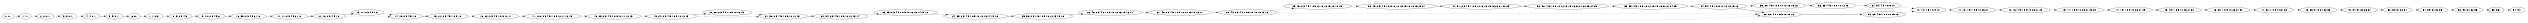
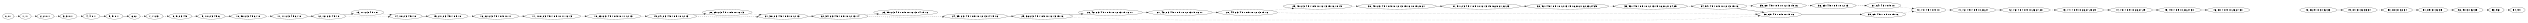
node "42, 76: 4 5 7 8 9 10 26 27 28": label "42, 76: 4 5 7 8 9 10 26 27 28" -> "42, 76: 4 8 7 8 9 10 26 27 28"
node "47, 82: 7 8 9 10 31 32": removed
edge "23, 99: 2 3 4 5 7 8 9 10 12 13 14 15 16" -> "24, 35: 2 3 4 5 7 8 9 10 12 13 14 15 16": now "22, 34: 2 3 4 5 7 8 9 10 12 13 14" -> "24, 35: 2 3 4 5 7 8 9 10 12 13 14 15 16"
node "25, 36: 2 3 1 5 7 8 9 10 12 13 15 16": label "25, 36: 2 3 1 5 7 8 9 10 12 13 15 16" -> "25, 36: 2 3 4 5 7 8 9 10 12 13 15 16"
